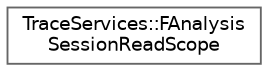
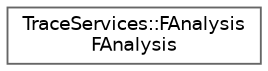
node "TraceServices::FAnalysis SessionReadScope": label "TraceServices::FAnalysis SessionReadScope" -> "TraceServices::FAnalysis FAnalysis"
